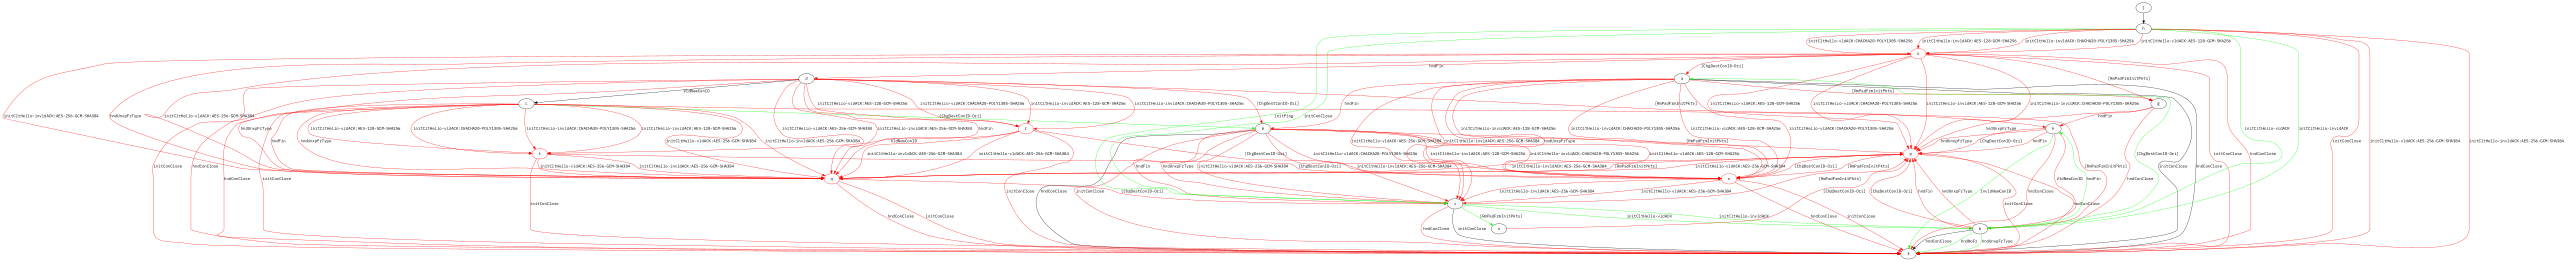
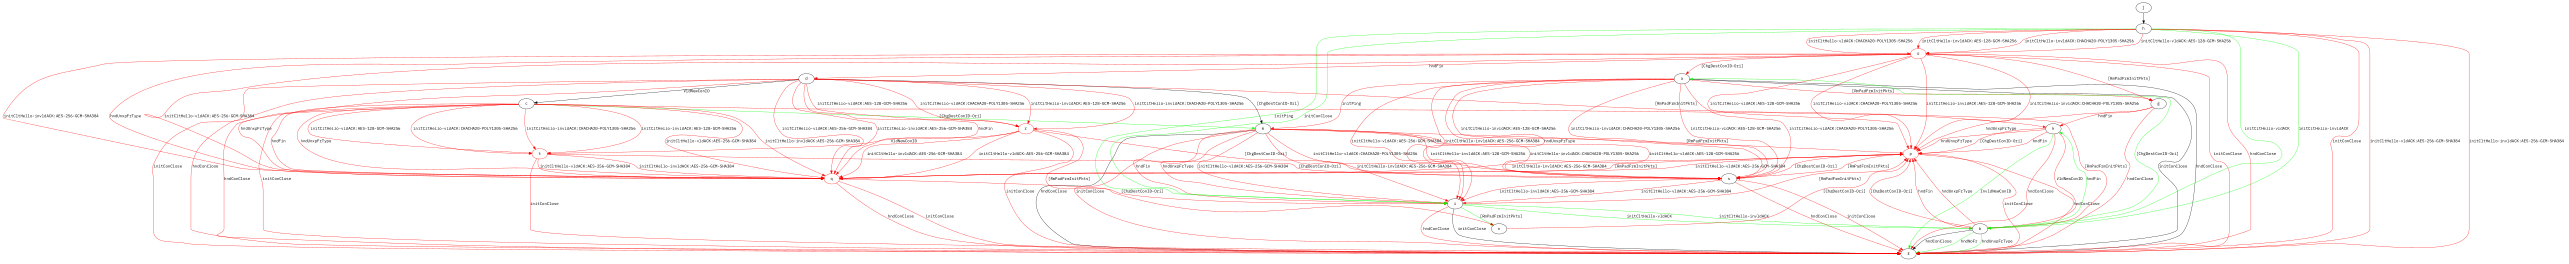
edge "d" -> "m": color red -> black
edge "a" -> "m": label "hndFin " -> "initPing "
node "s": color red -> black
edge "r" -> "n": added, label "[RmPadFrmInitPkts]"
